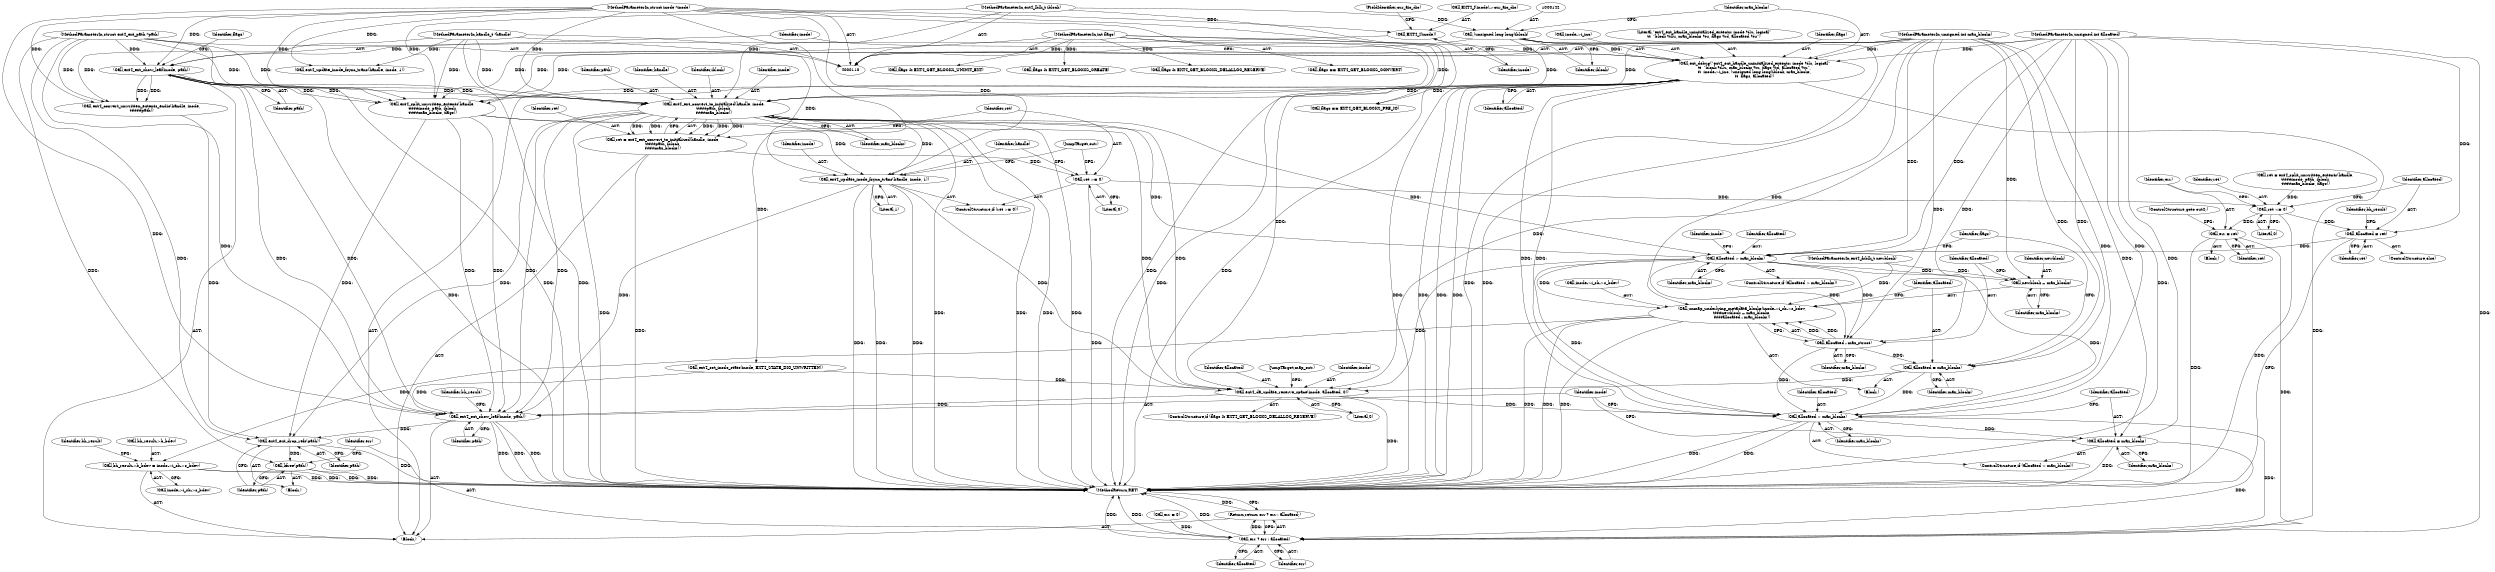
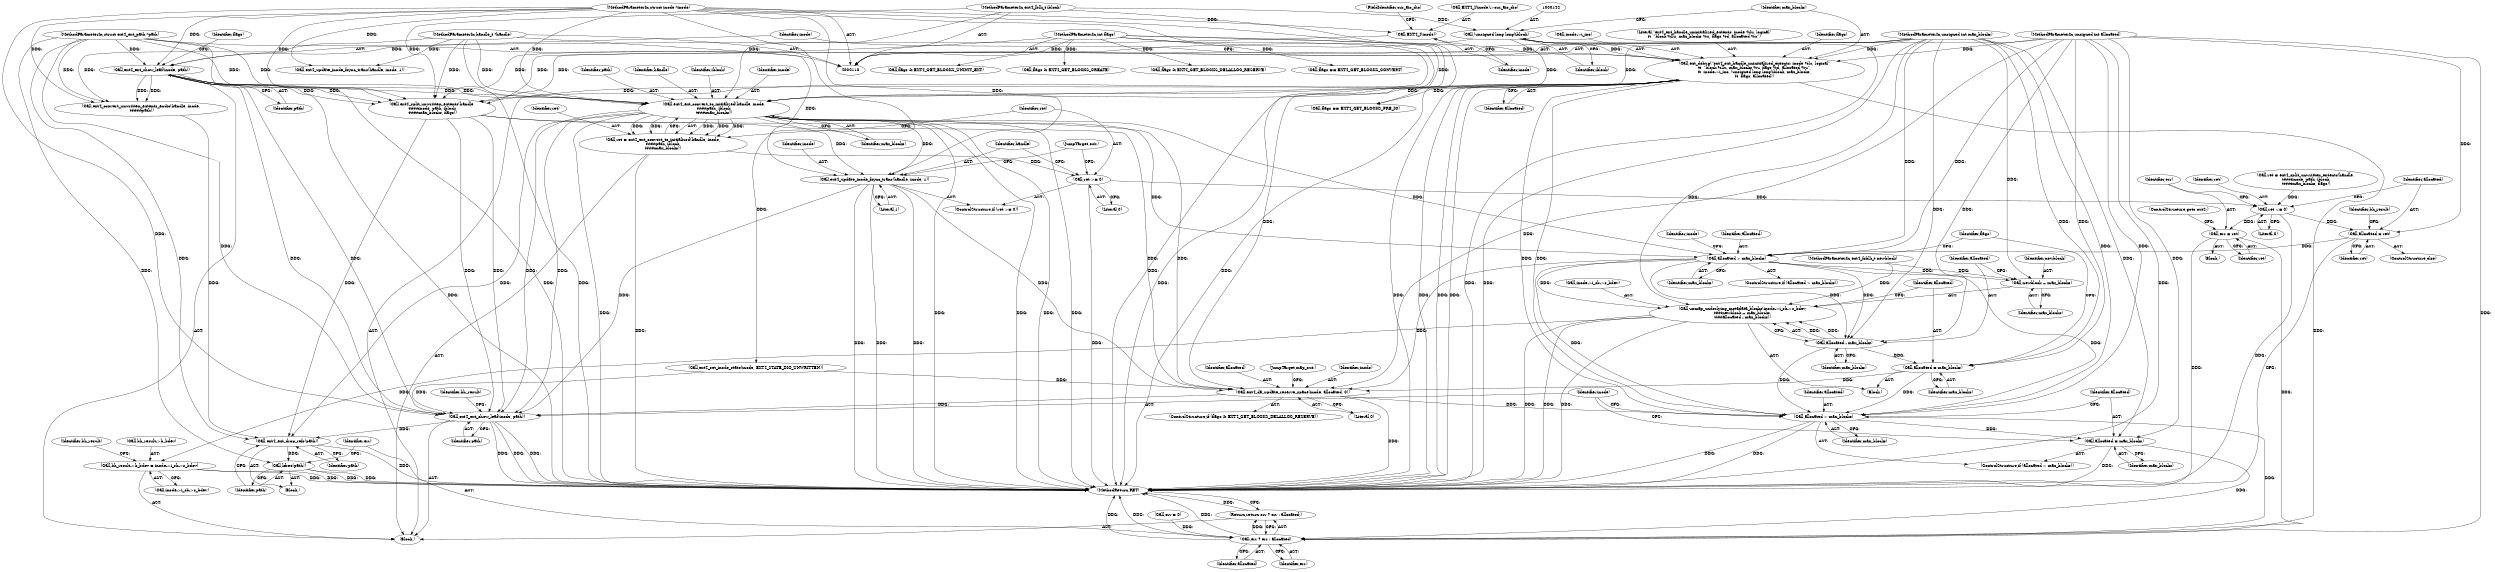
edge "(MethodParameterIn,int flags)" -> "(Call,flags == EXT4_GET_BLOCKS_CONVERT)": label "AST: " -> "DDG: "
node "(Call,allocated - max_struct)": label "(Call,allocated - max_struct)" -> "(Call,allocated - max_blocks)"
